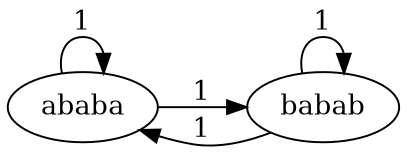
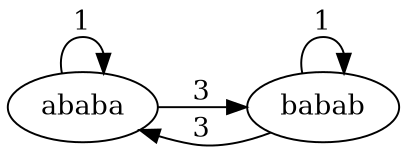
edge "ababa" -> "babab": label "1" -> "3"
edge "babab" -> "ababa": label "1" -> "3"
